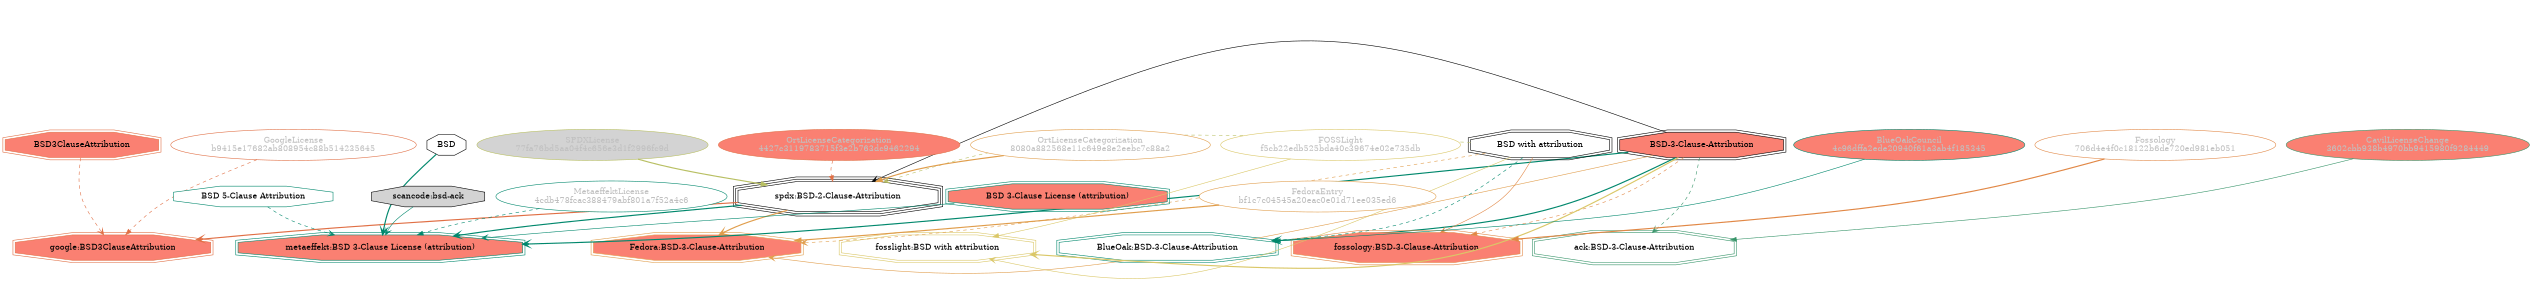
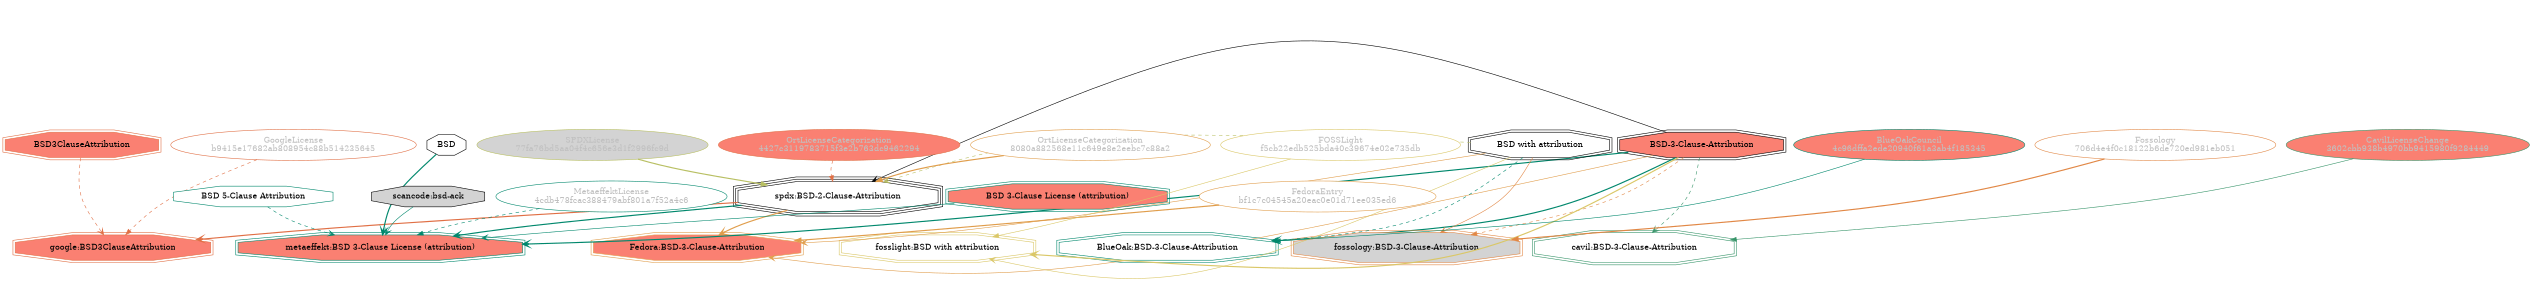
edge "BSD with attribution" -> "Fedora:BSD-3-Clause-Attribution": style dashed -> solid
node "fossology:BSD-3-Clause-Attribution": fillcolor salmon -> lightgrey
node "ack:BSD-3-Clause-Attribution": label "ack:BSD-3-Clause-Attribution" -> "cavil:BSD-3-Clause-Attribution"
